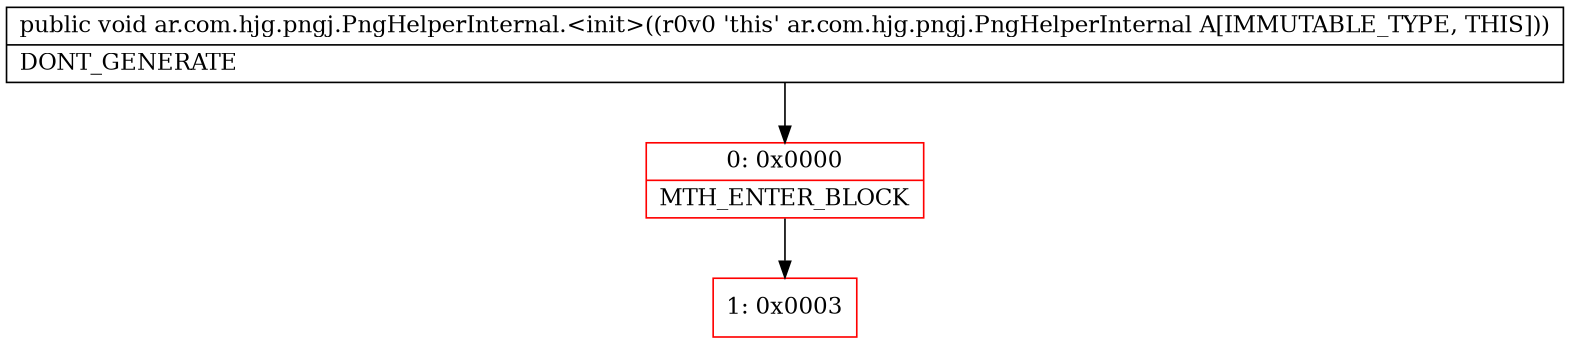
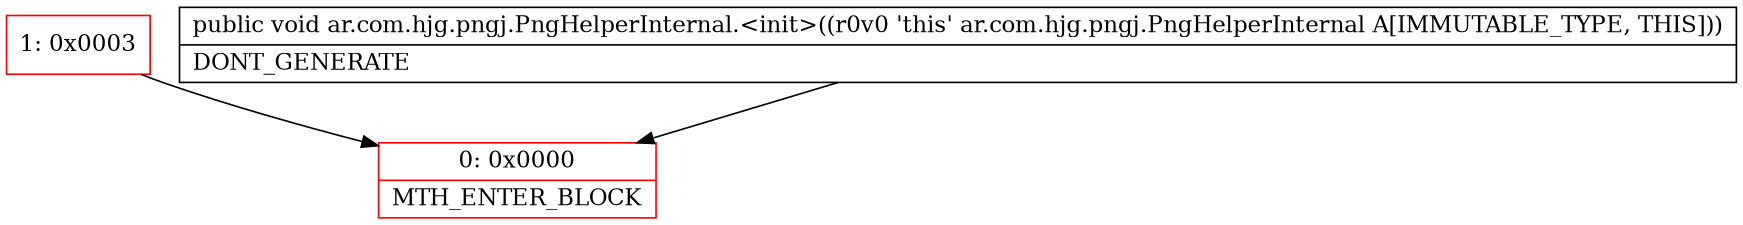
edge "0: 0x0000" -> "1: 0x0003": reversed
